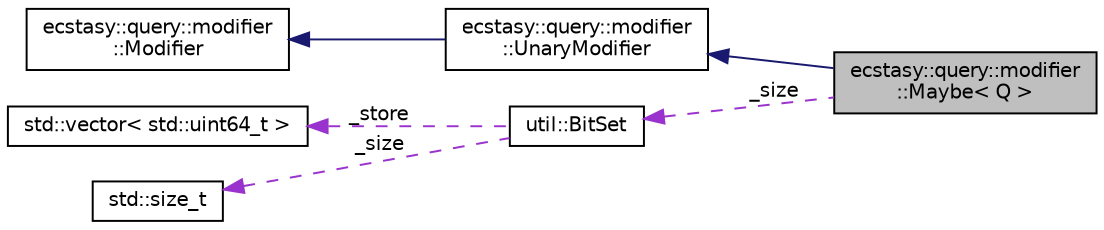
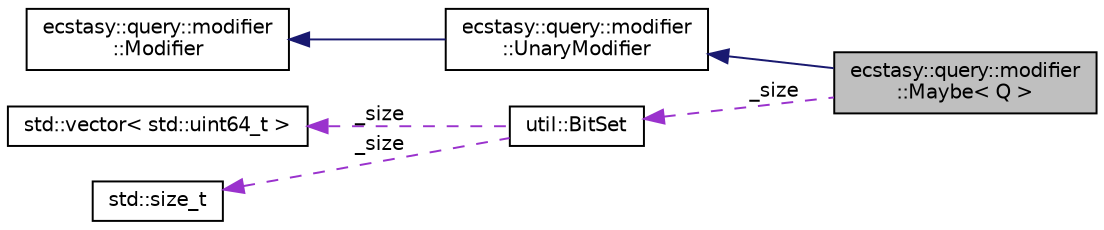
edge "util::BitSet" -> "std::vector< std::uint64_t >": label " _store" -> " _size"
